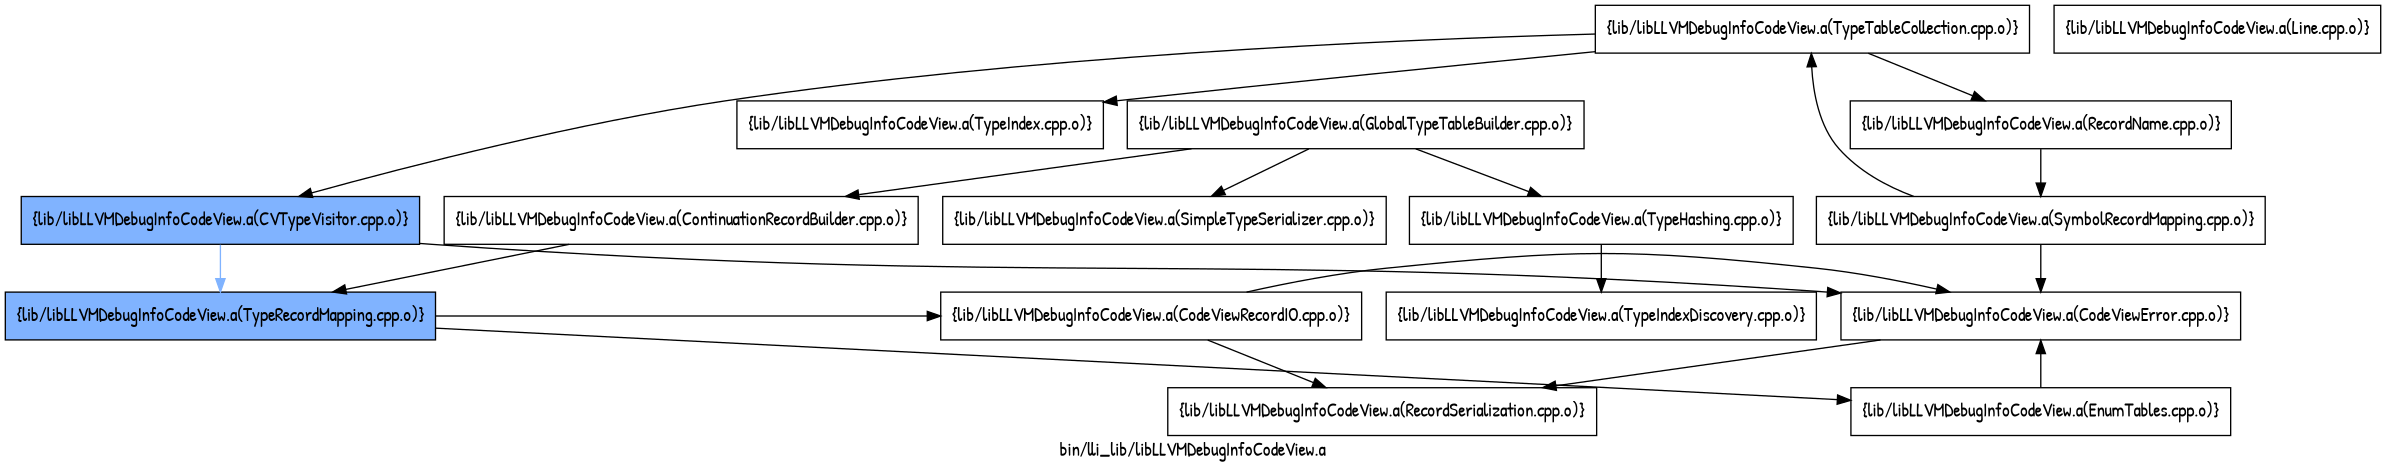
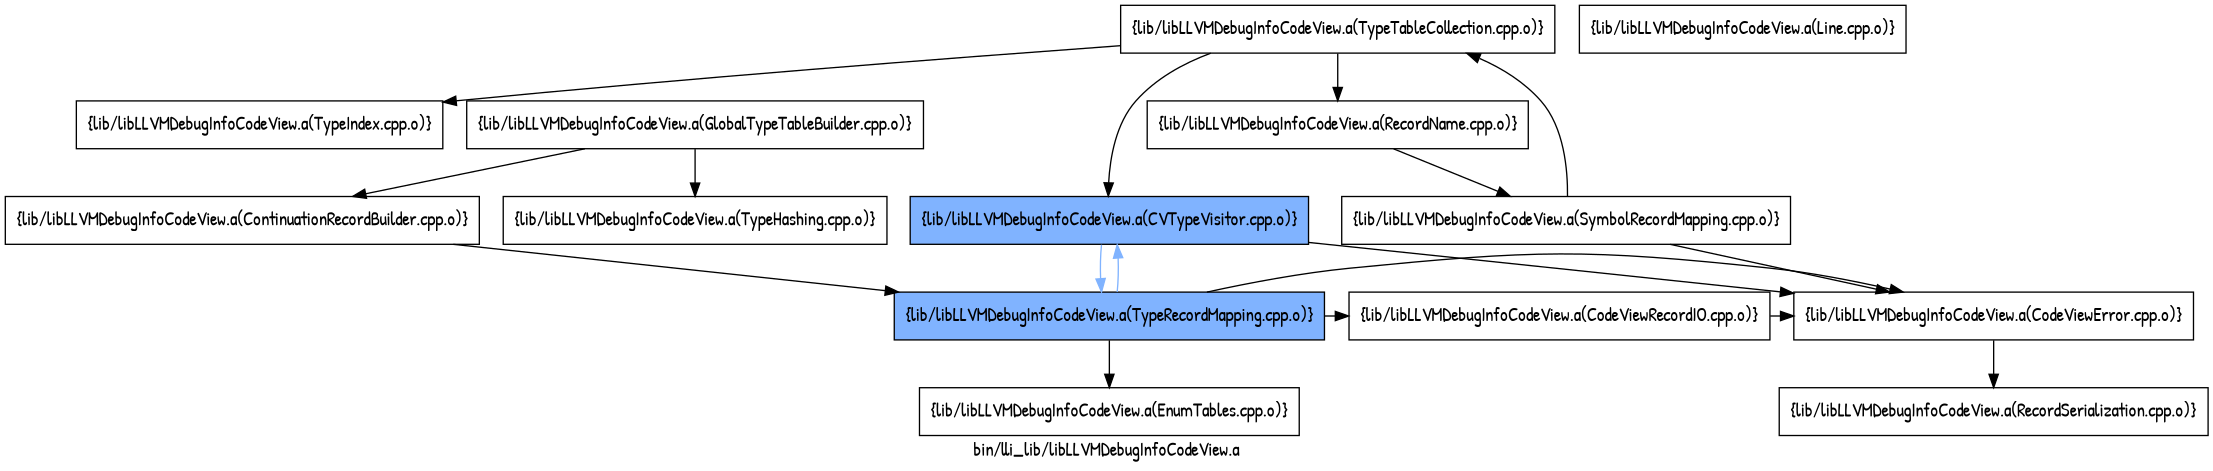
node "{lib/libLLVMDebugInfoCodeView.a(SimpleTypeSerializer.cpp.o)}": removed
edge "{lib/libLLVMDebugInfoCodeView.a(TypeRecordMapping.cpp.o)}" -> "{lib/libLLVMDebugInfoCodeView.a(CVTypeVisitor.cpp.o)}": added
node "{lib/libLLVMDebugInfoCodeView.a(TypeIndexDiscovery.cpp.o)}": removed
edge "{lib/libLLVMDebugInfoCodeView.a(CodeViewRecordIO.cpp.o)}" -> "{lib/libLLVMDebugInfoCodeView.a(RecordSerialization.cpp.o)}": removed
edge "{lib/libLLVMDebugInfoCodeView.a(EnumTables.cpp.o)}" -> "{lib/libLLVMDebugInfoCodeView.a(CodeViewError.cpp.o)}": now "{lib/libLLVMDebugInfoCodeView.a(TypeRecordMapping.cpp.o)}" -> "{lib/libLLVMDebugInfoCodeView.a(CodeViewError.cpp.o)}"
